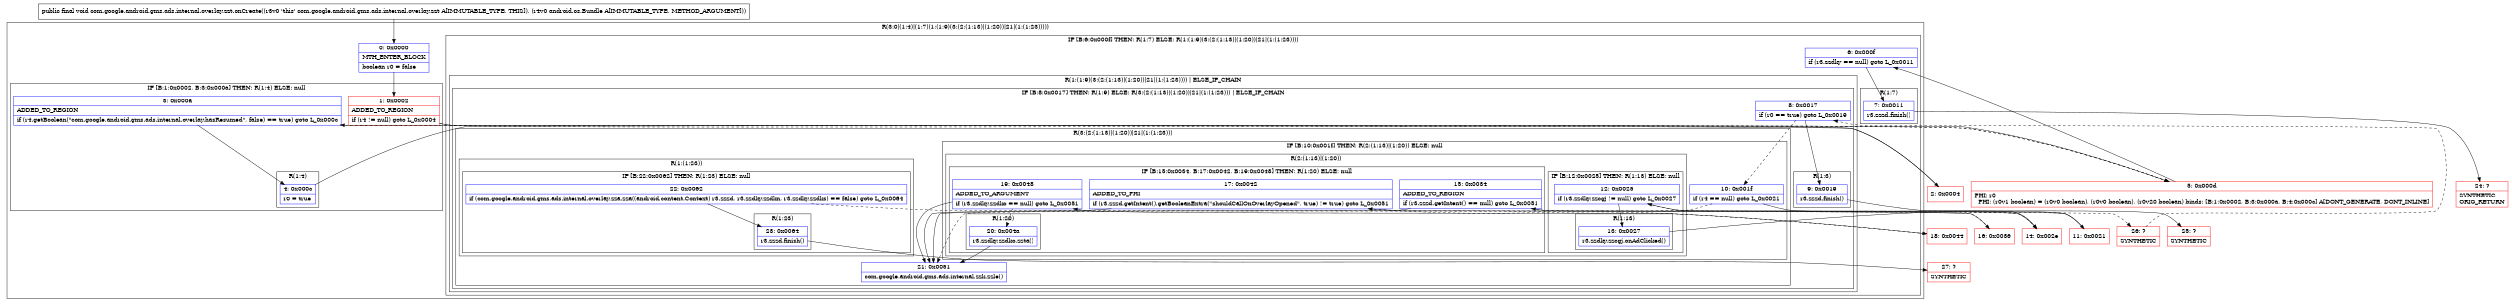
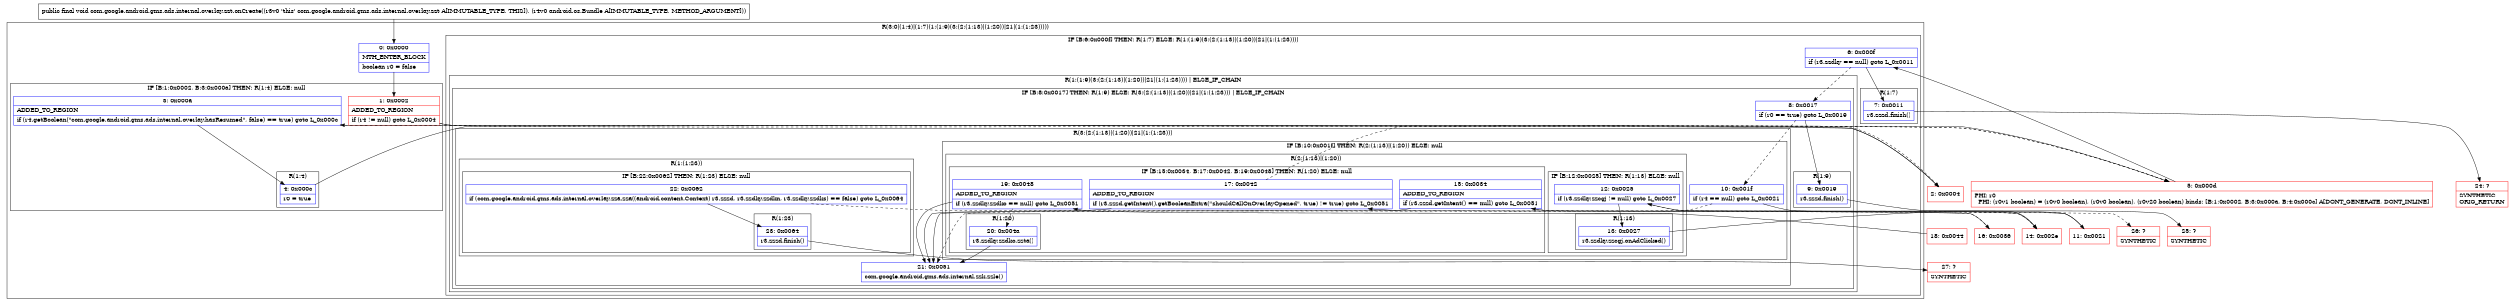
edge "26: ?" -> "8: 0x0017": now "6: 0x000f" -> "8: 0x0017"
cluster "R(1:3)": label "R(1:3)" -> "R(1:9)"
node "19: 0x0048": text "ADDED_TO_ARGUMENT" -> "ADDED_TO_REGION"
node "17: 0x0042": text "ADDED_TO_PHI" -> "ADDED_TO_REGION"
edge "17: 0x0042" -> "18: 0x0044": now "17: 0x0042" -> "2: 0x0004"
